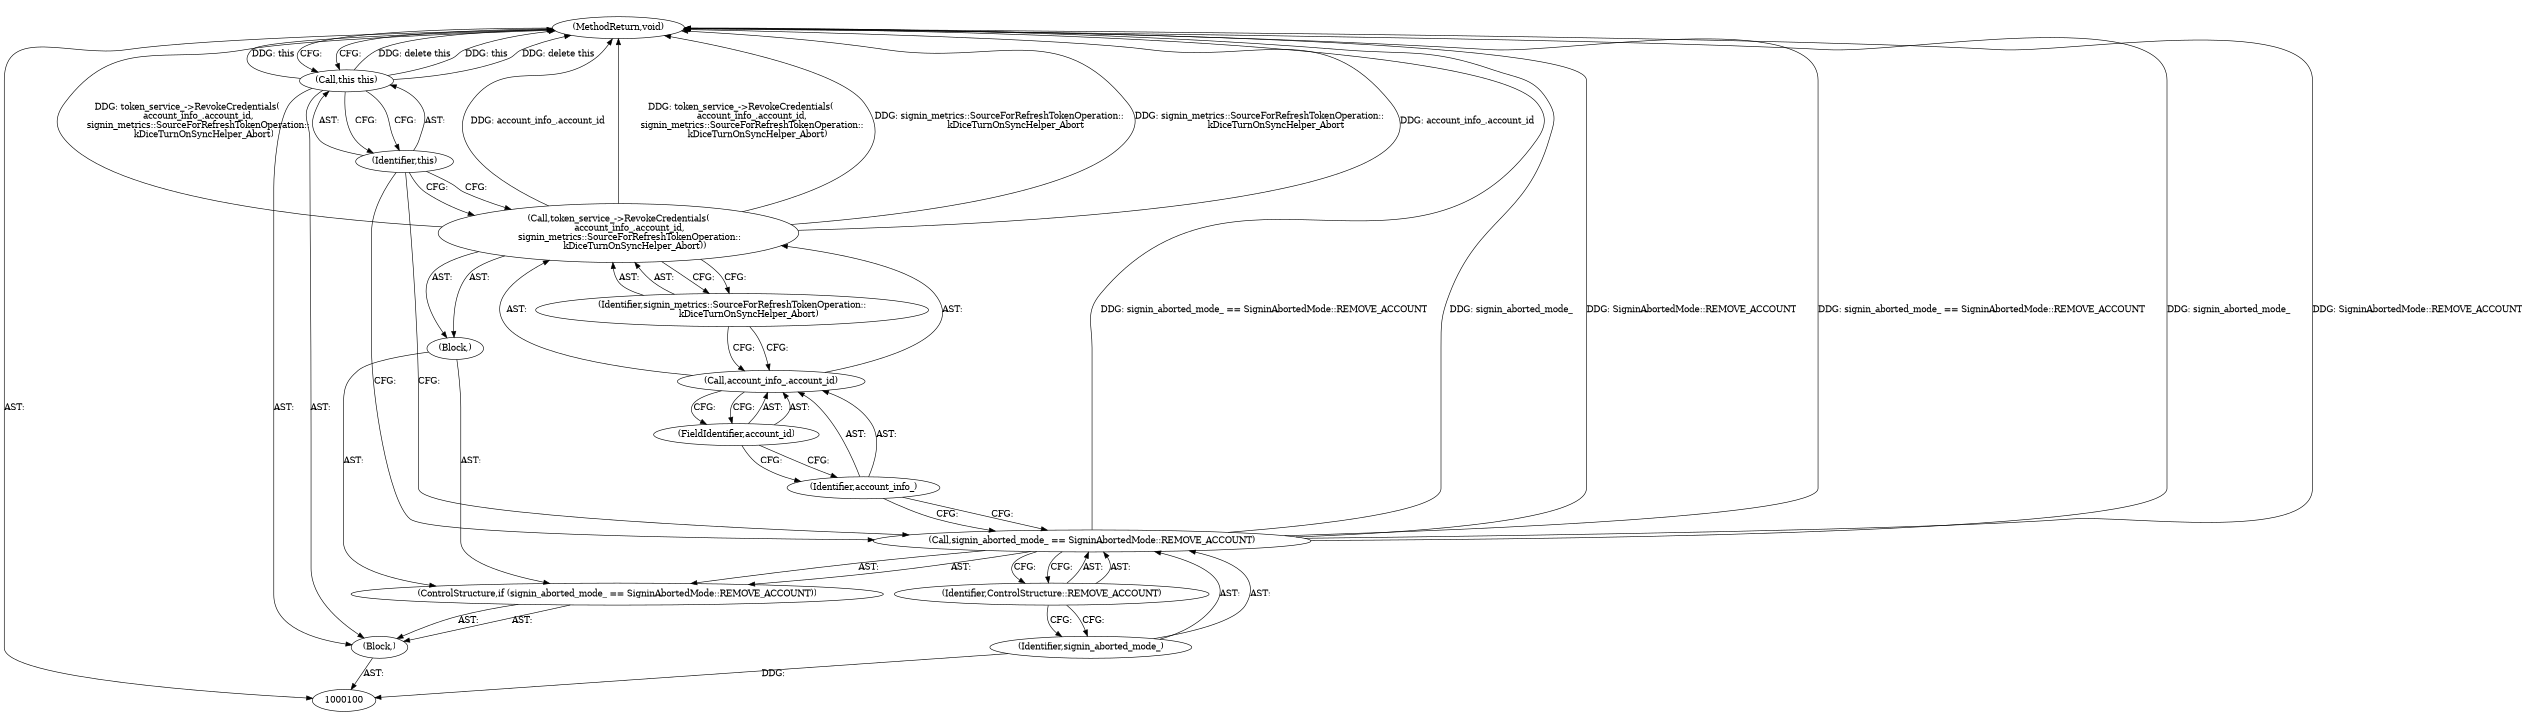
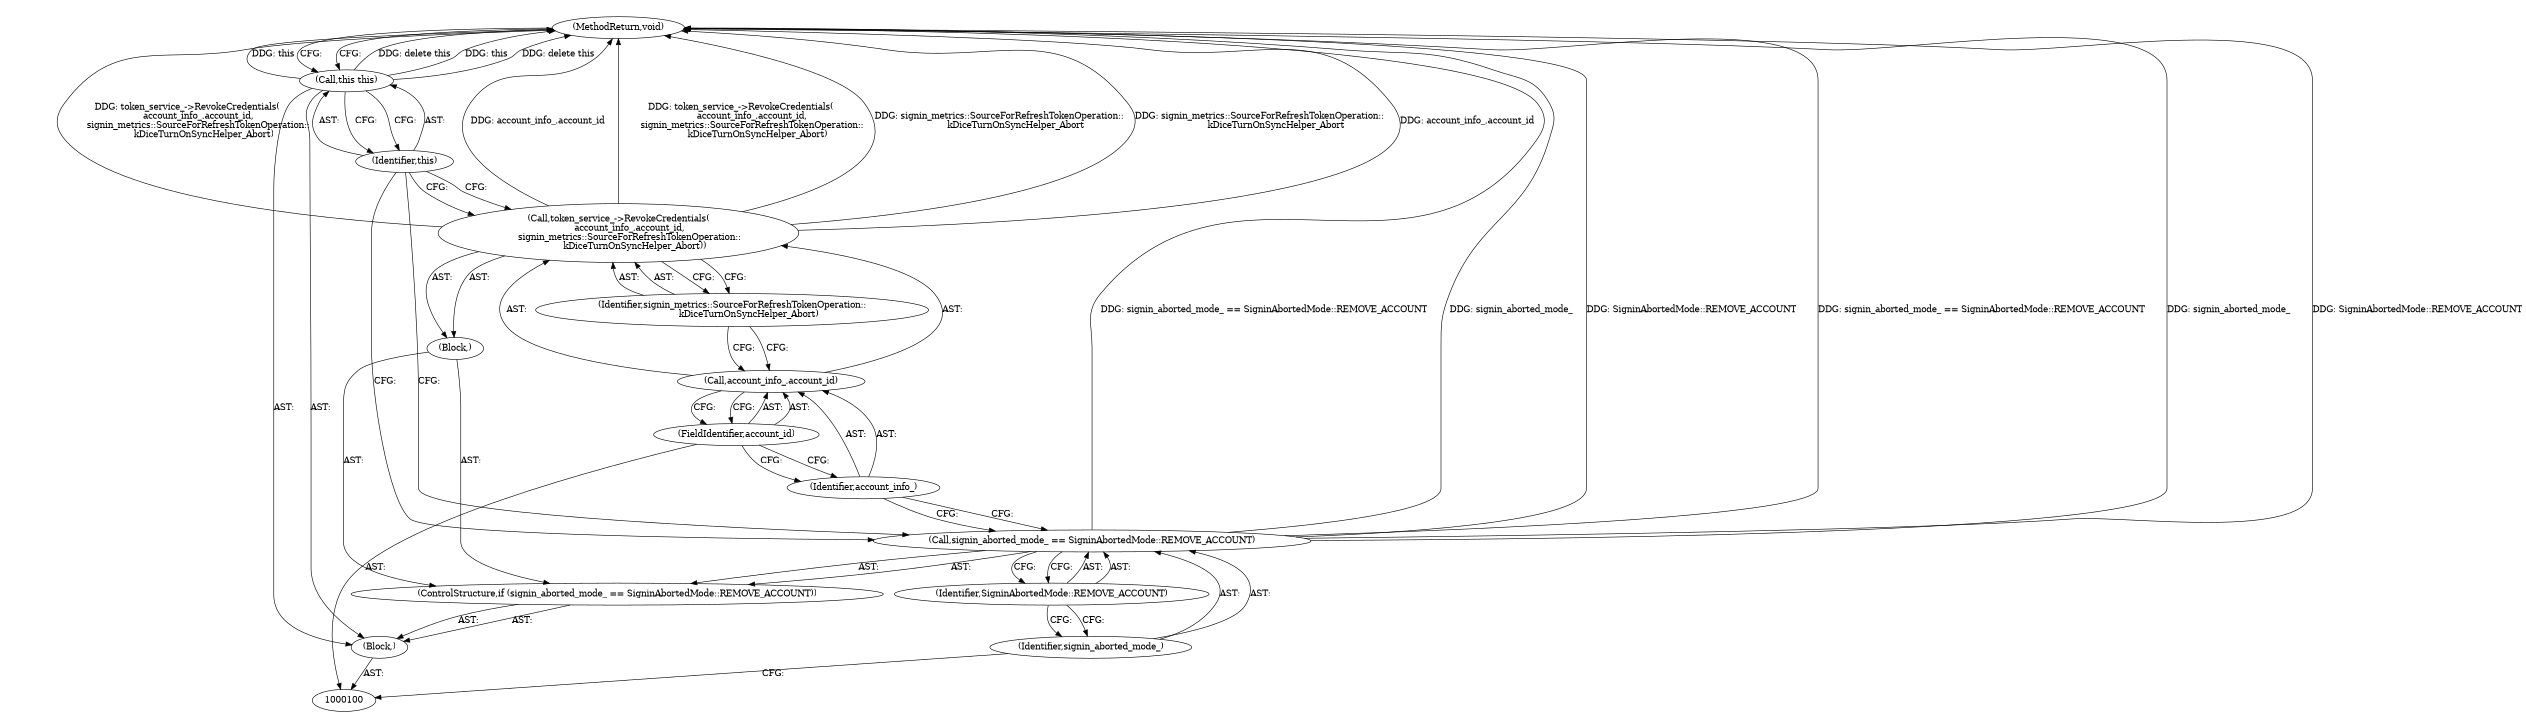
edge "(MethodReturn,void)" -> "1000100": now "(FieldIdentifier,account_id)" -> "1000100"
node "(Identifier,ControlStructure::REMOVE_ACCOUNT)": label "(Identifier,ControlStructure::REMOVE_ACCOUNT)" -> "(Identifier,SigninAbortedMode::REMOVE_ACCOUNT)"
edge "(Identifier,signin_aborted_mode_)" -> "1000100": label "DDG: " -> "CFG: "
